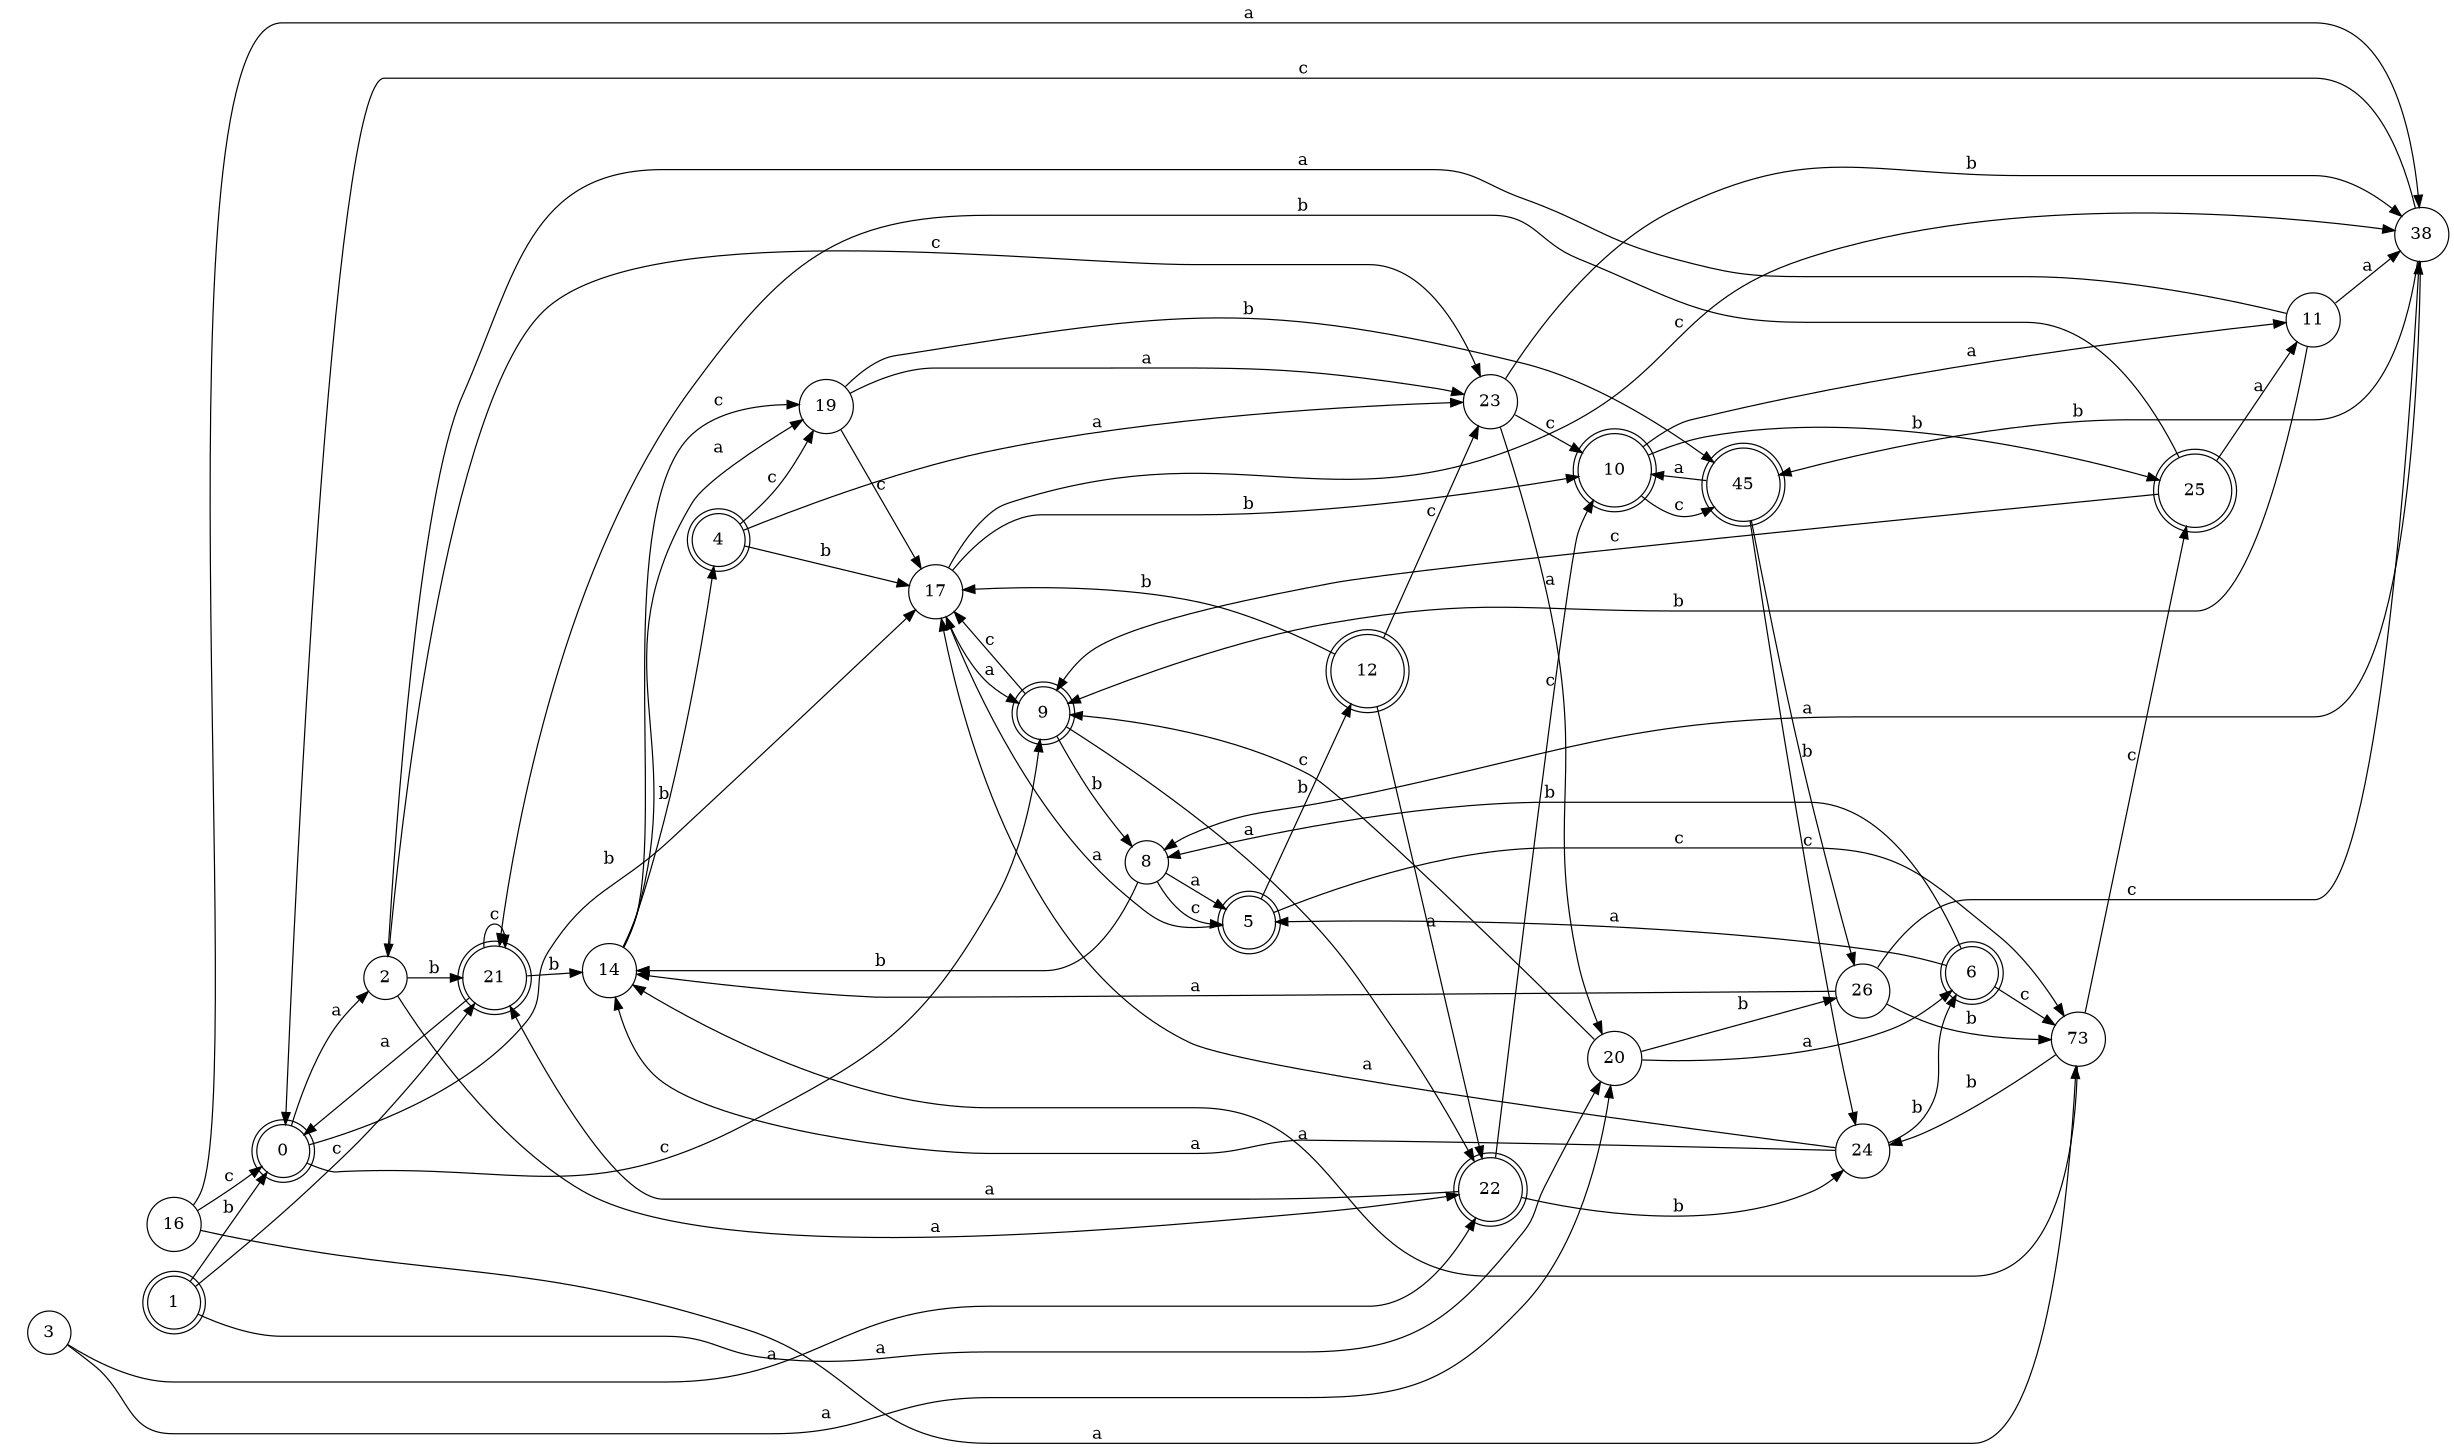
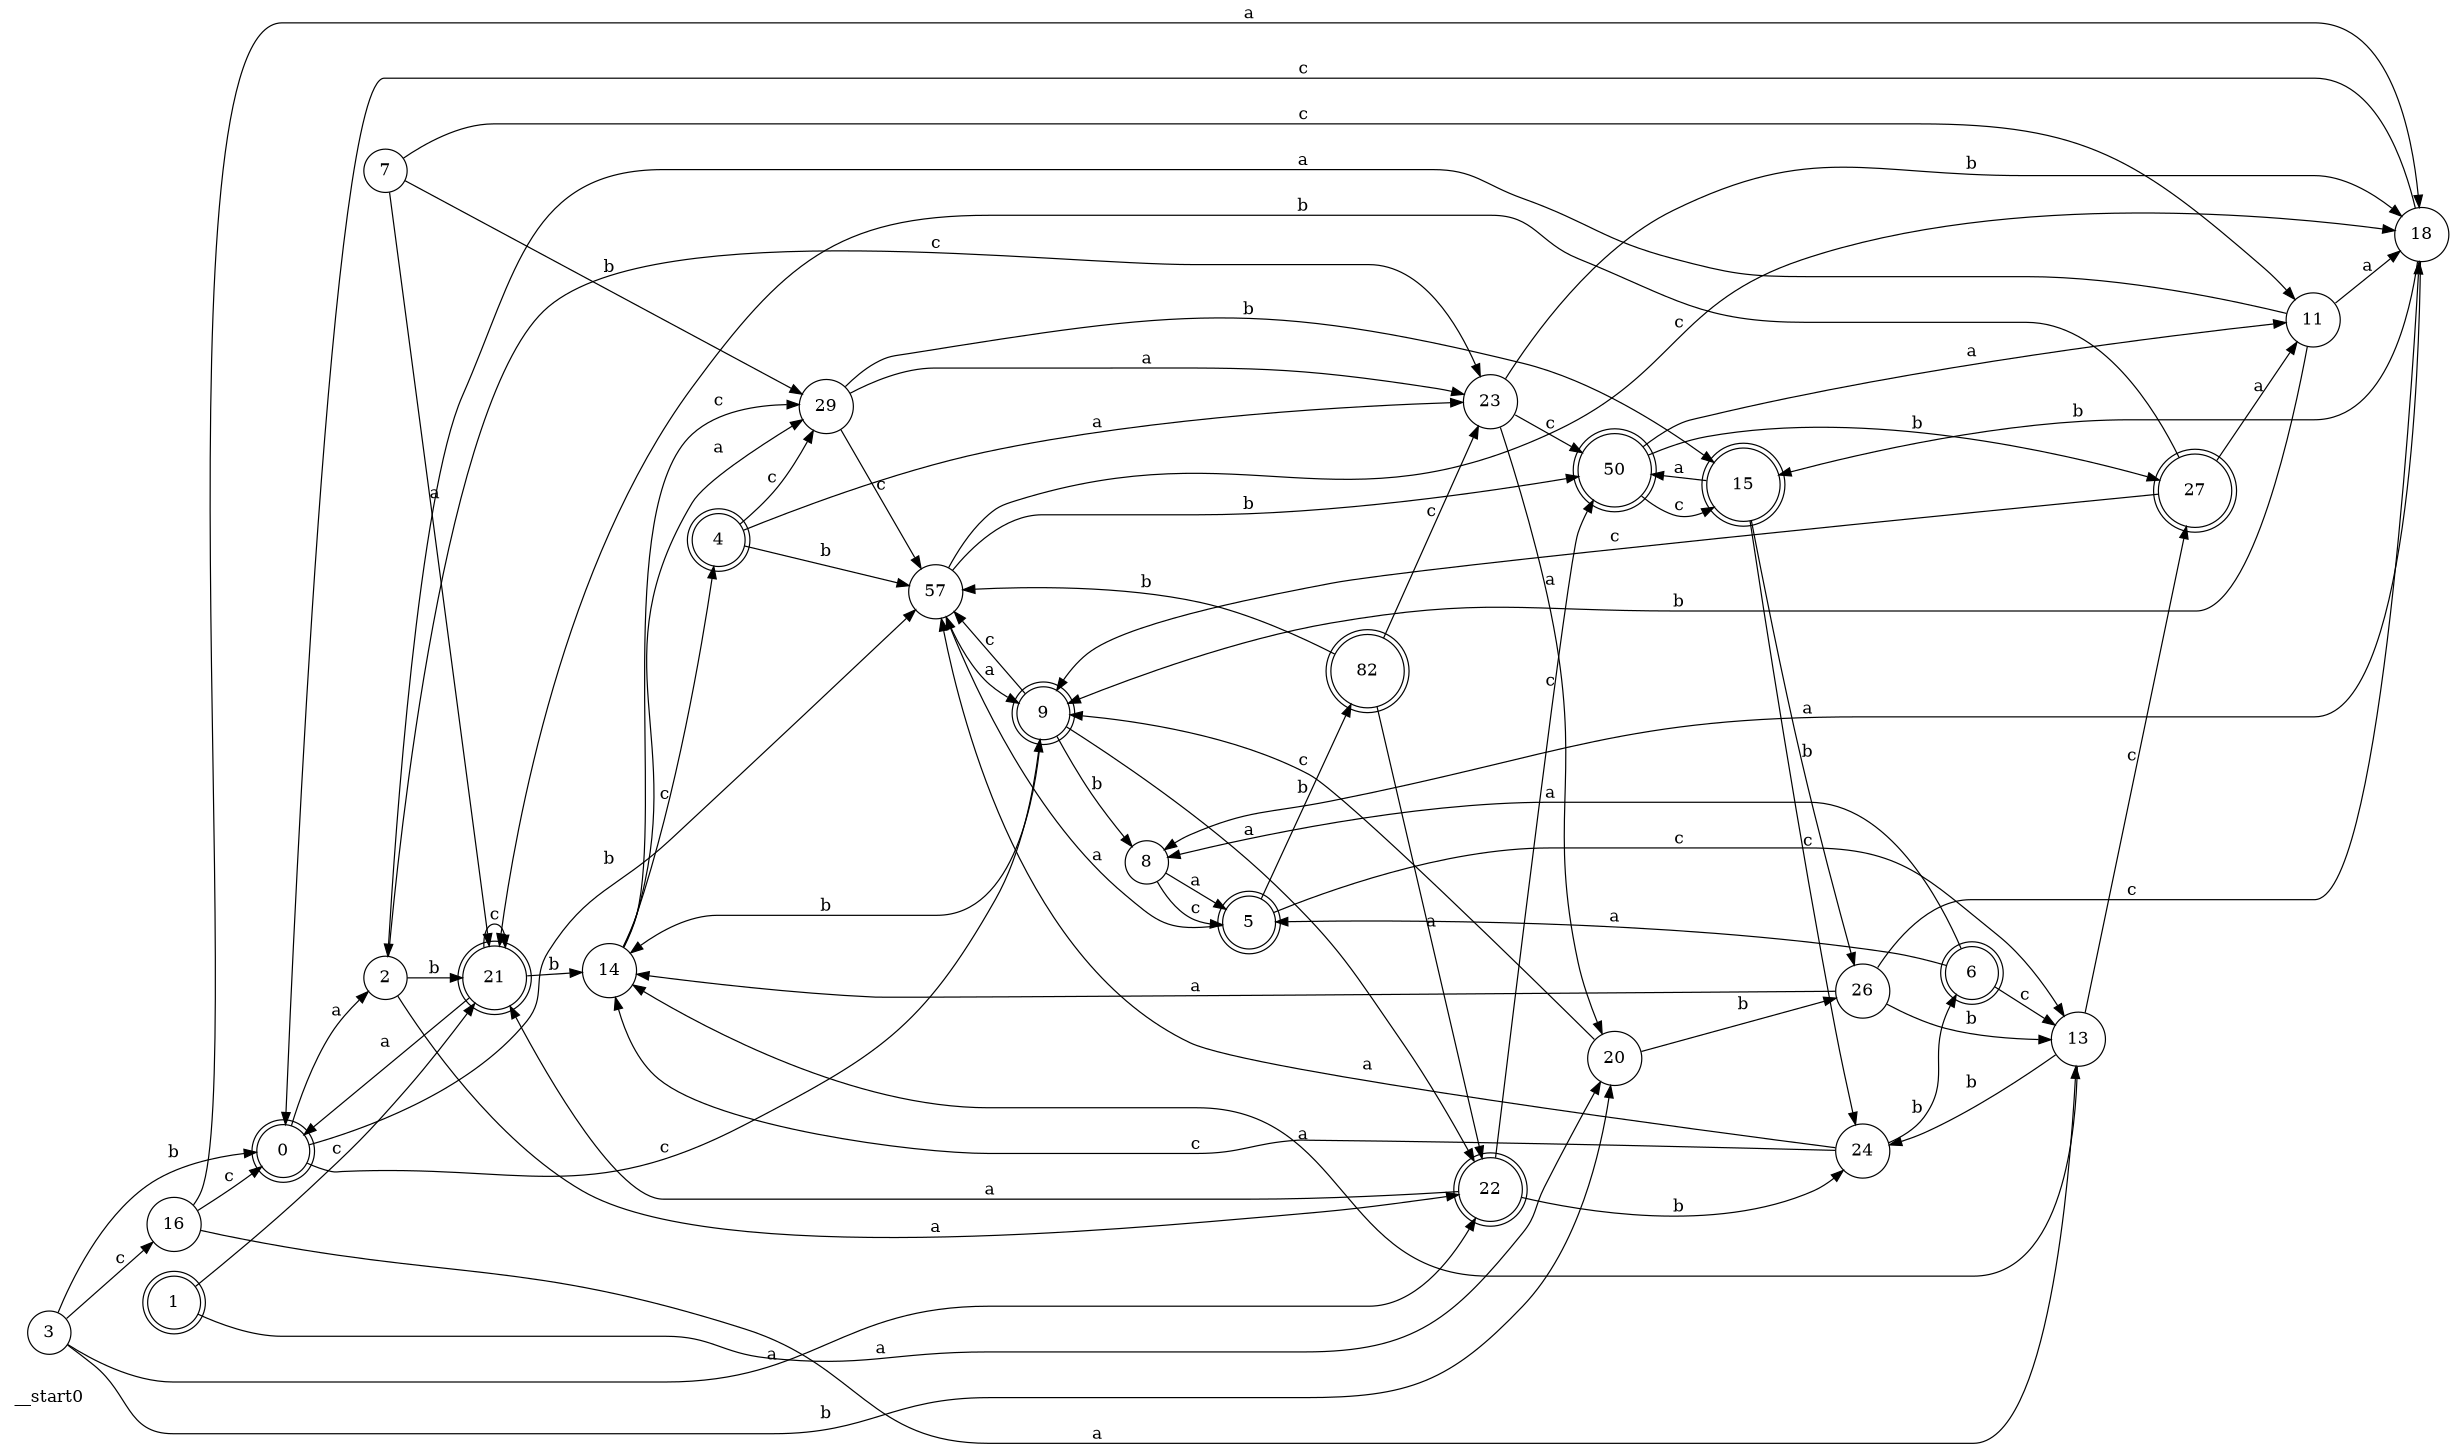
node "7": added
node "38": label "38" -> "18"
node "19": label "19" -> "29"
node "10": label "10" -> "50"
node "45": label "45" -> "15"
node "25": label "25" -> "27"
node "17": label "17" -> "57"
node "12": label "12" -> "82"
edge "6" -> "8": label "b" -> "a"
edge "14" -> "4": label "b" -> "c"
edge "8" -> "14": now "9" -> "14"
node "73": label "73" -> "13"
edge "20" -> "6": removed, label "a"
edge "24" -> "14": label "a" -> "c"
edge "1" -> "0": now "3" -> "0"
edge "3" -> "16": added, label "c"
node "__start0": added
edge "3" -> "20": label "a" -> "b"
